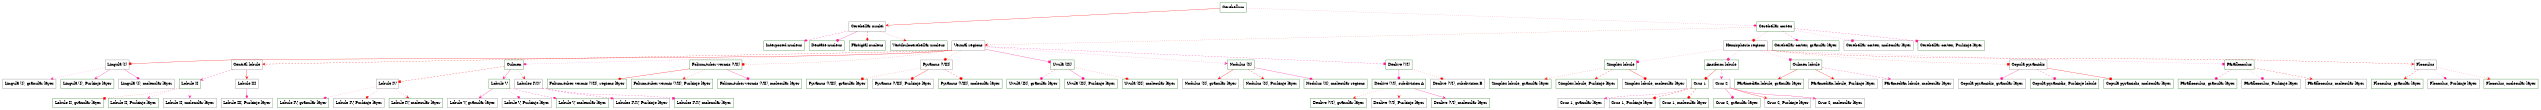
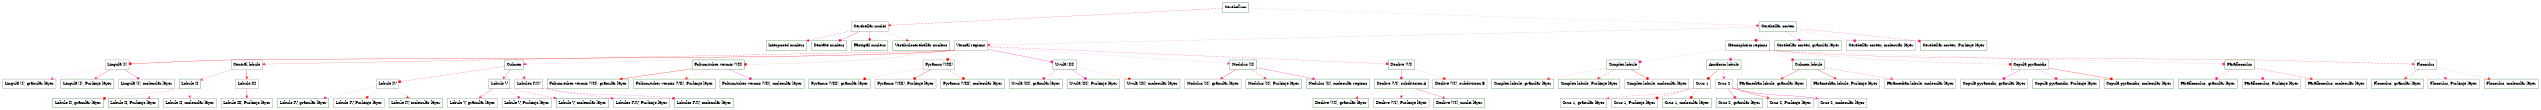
edge "Cerebellum" -> "Cerebellar nuclei": style solid -> dashed
node "Folium-tuber vermis (VII), regions layer": label "Folium-tuber vermis (VII), regions layer" -> "Folium-tuber vermis (VII), granular layer"
node "Copula pyramidis, Purkinje lobule": label "Copula pyramidis, Purkinje lobule" -> "Copula pyramidis, Purkinje layer"
node "Declive (VI), molecular layer": label "Declive (VI), molecular layer" -> "Declive (VI), nuclei layer"
